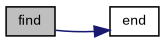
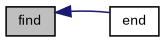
edge "find" -> "end": reversed
